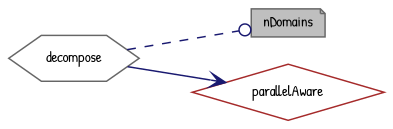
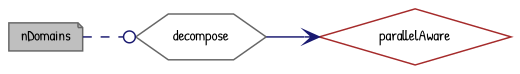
edge "decompose" -> "nDomains": reversed
